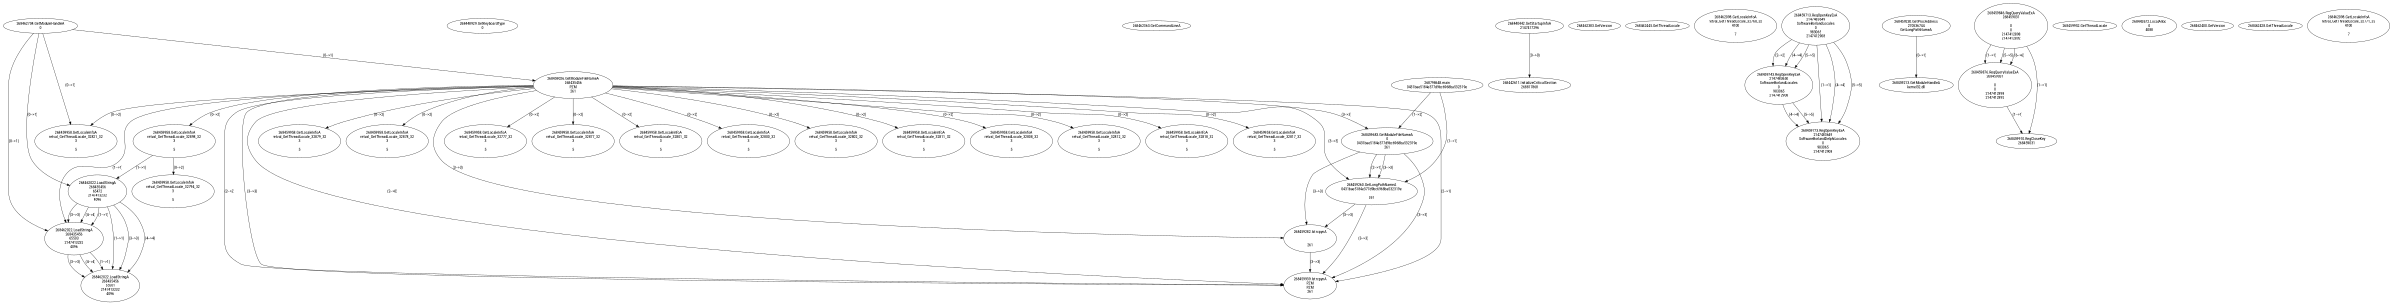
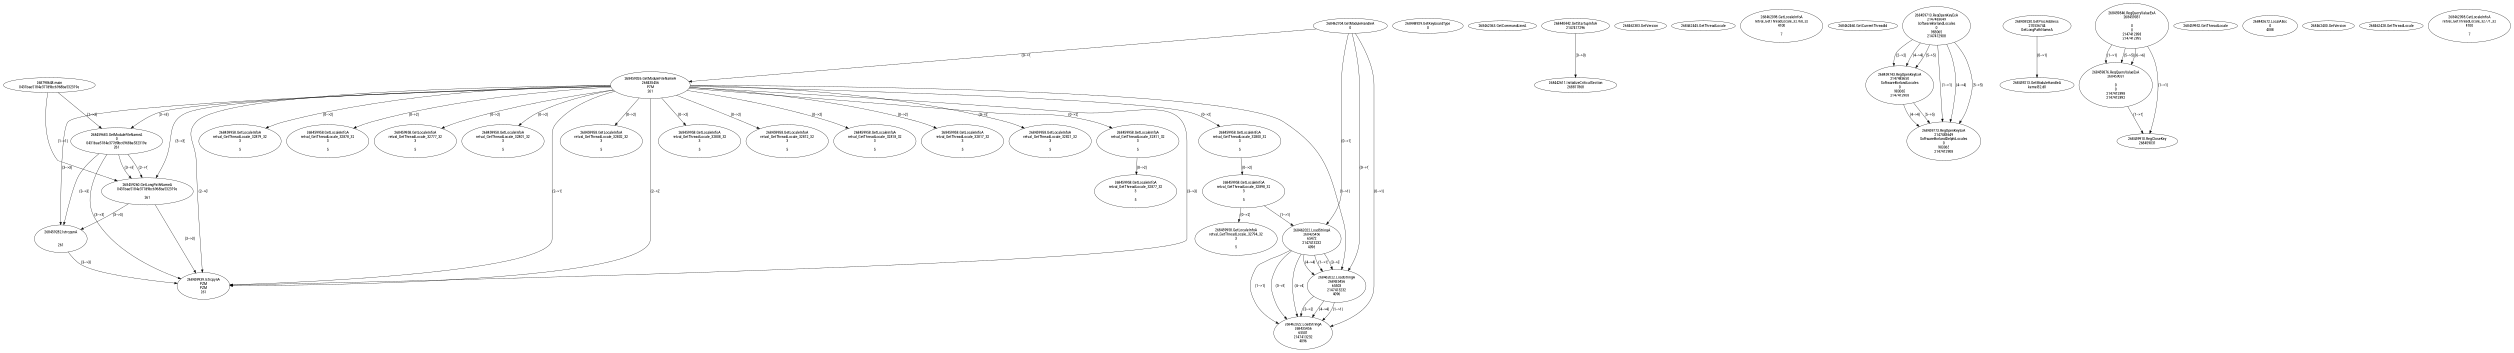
node "268462460.GetCurrentThreadId": added
edge "268462704.GetModuleHandleA 0" -> "268459958.GetLocaleInfoA retval_GetThreadLocale_32821_32 3 5": now "268462704.GetModuleHandleA 0" -> "268462022.LoadStringA 268435456 65501 2147413232 4096"
edge "268459026.GetModuleFileNameA 268435456 PZM 261" -> "268459958.GetLocaleInfoA retval_GetThreadLocale_32898_32 3 5": now "268459958.GetLocaleInfoA retval_GetThreadLocale_32800_32 3 5" -> "268459958.GetLocaleInfoA retval_GetThreadLocale_32898_32 3 5"
edge "268459026.GetModuleFileNameA 268435456 PZM 261" -> "268459958.GetLocaleInfoA retval_GetThreadLocale_32877_32 3 5": now "268459958.GetLocaleInfoA retval_GetThreadLocale_32811_32 3 5" -> "268459958.GetLocaleInfoA retval_GetThreadLocale_32877_32 3 5"
